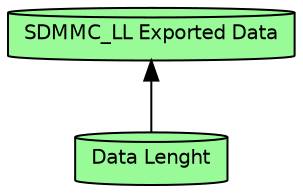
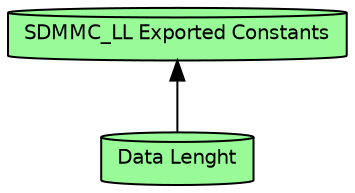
node "SDMMC_LL Exported Data": label "SDMMC_LL Exported Data" -> "SDMMC_LL Exported Constants"
